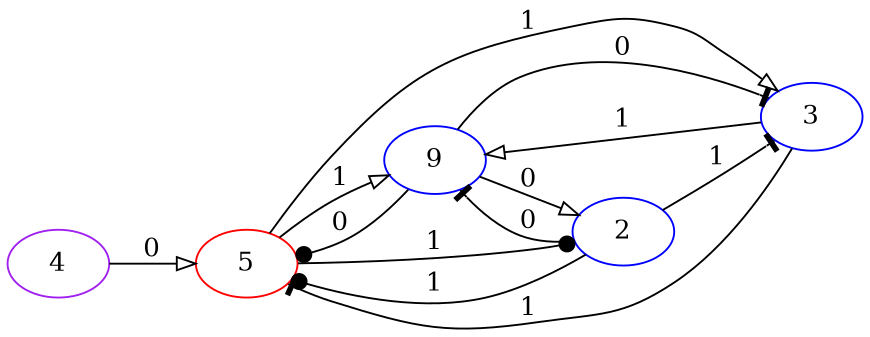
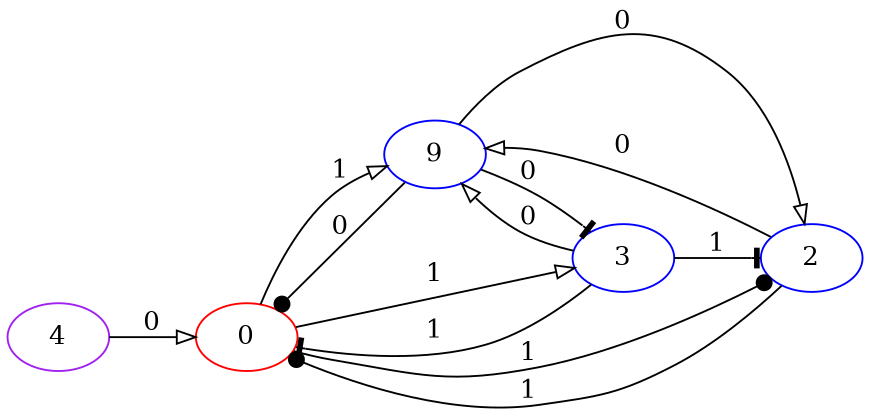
edge "3" -> "9": label "1" -> "0"
edge "2" -> "3": reversed
edge "2" -> "9": arrowhead tee -> onormal
node "5": label "5" -> "0"
